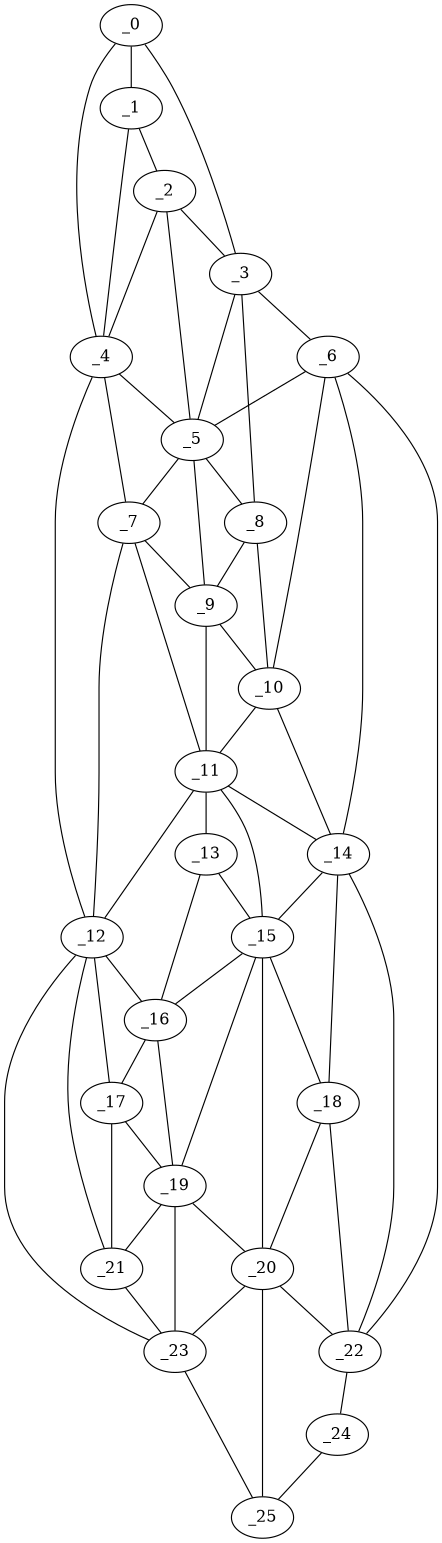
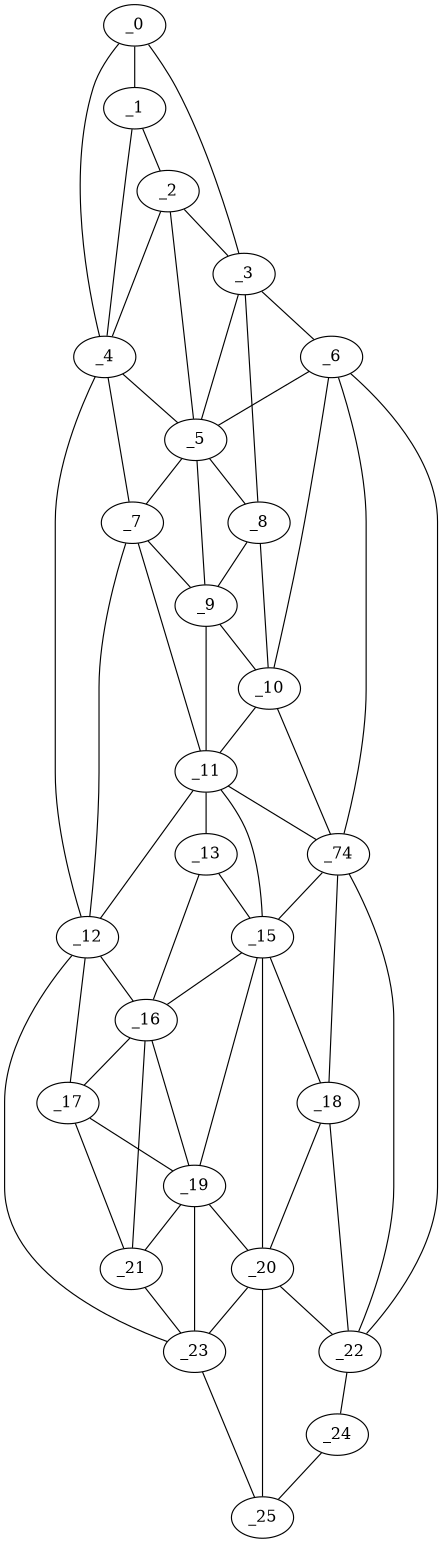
node "_14": label "_14" -> "_74"
edge "_12" -- "_21": now "_16" -- "_21"
